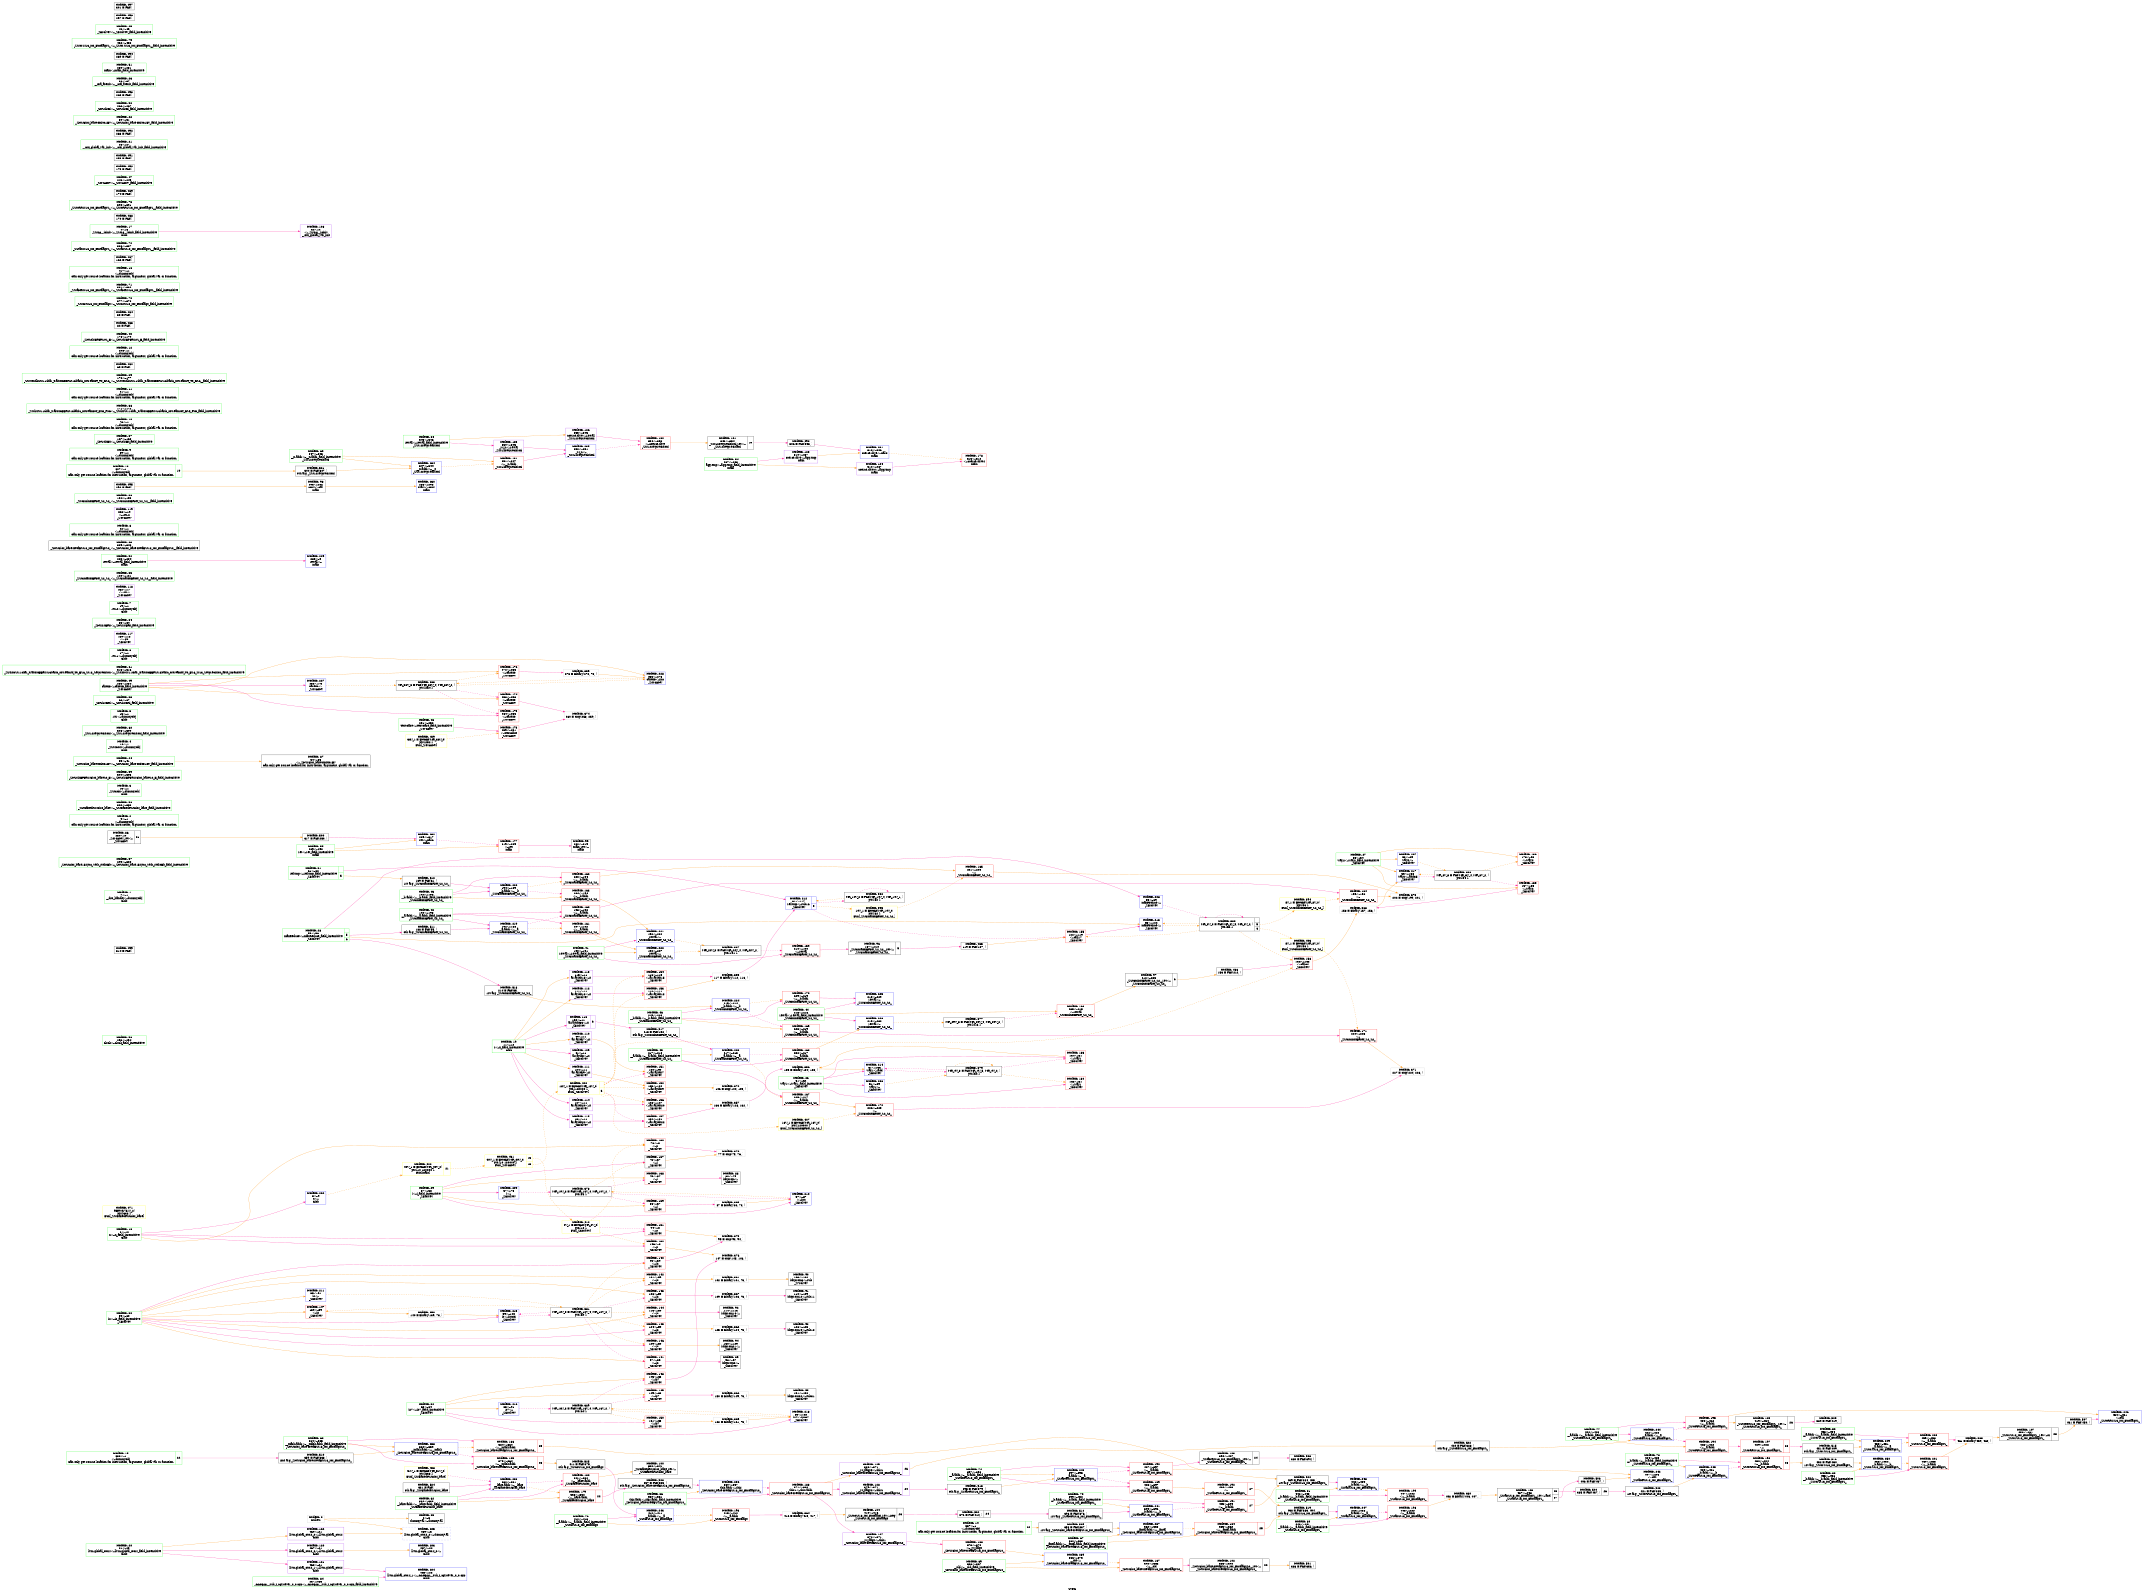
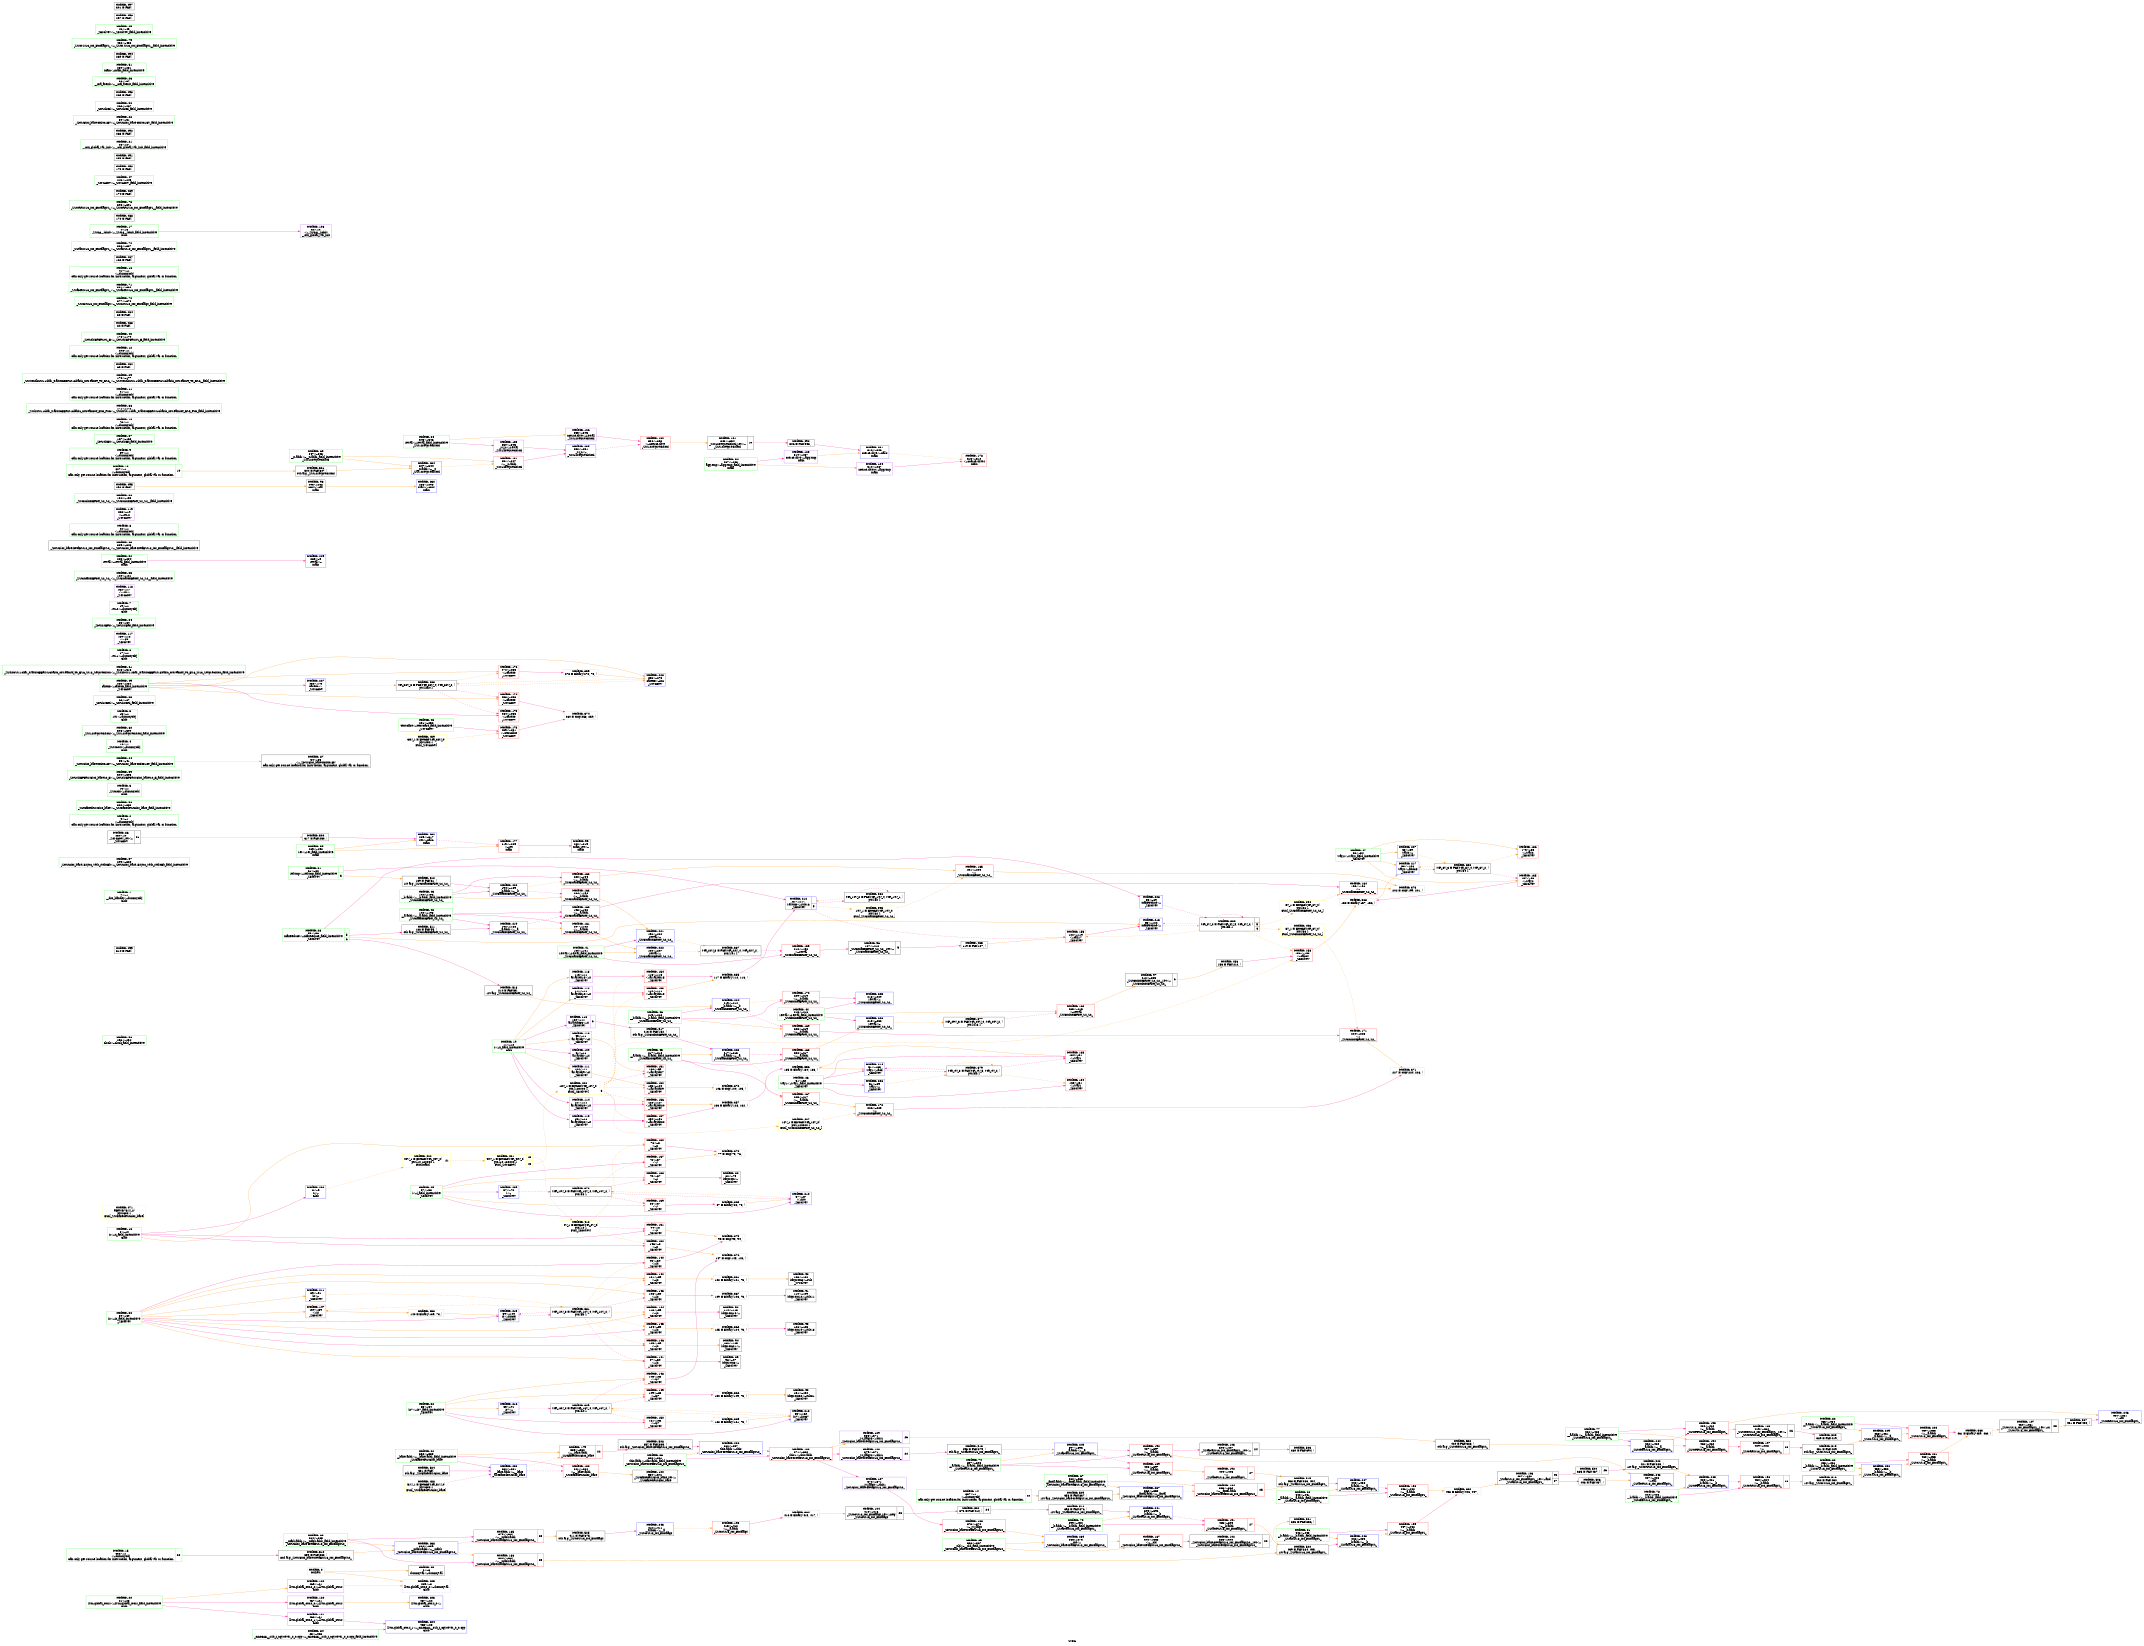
node "NodeID: 137": color black -> red
node "NodeID: 76": removed
